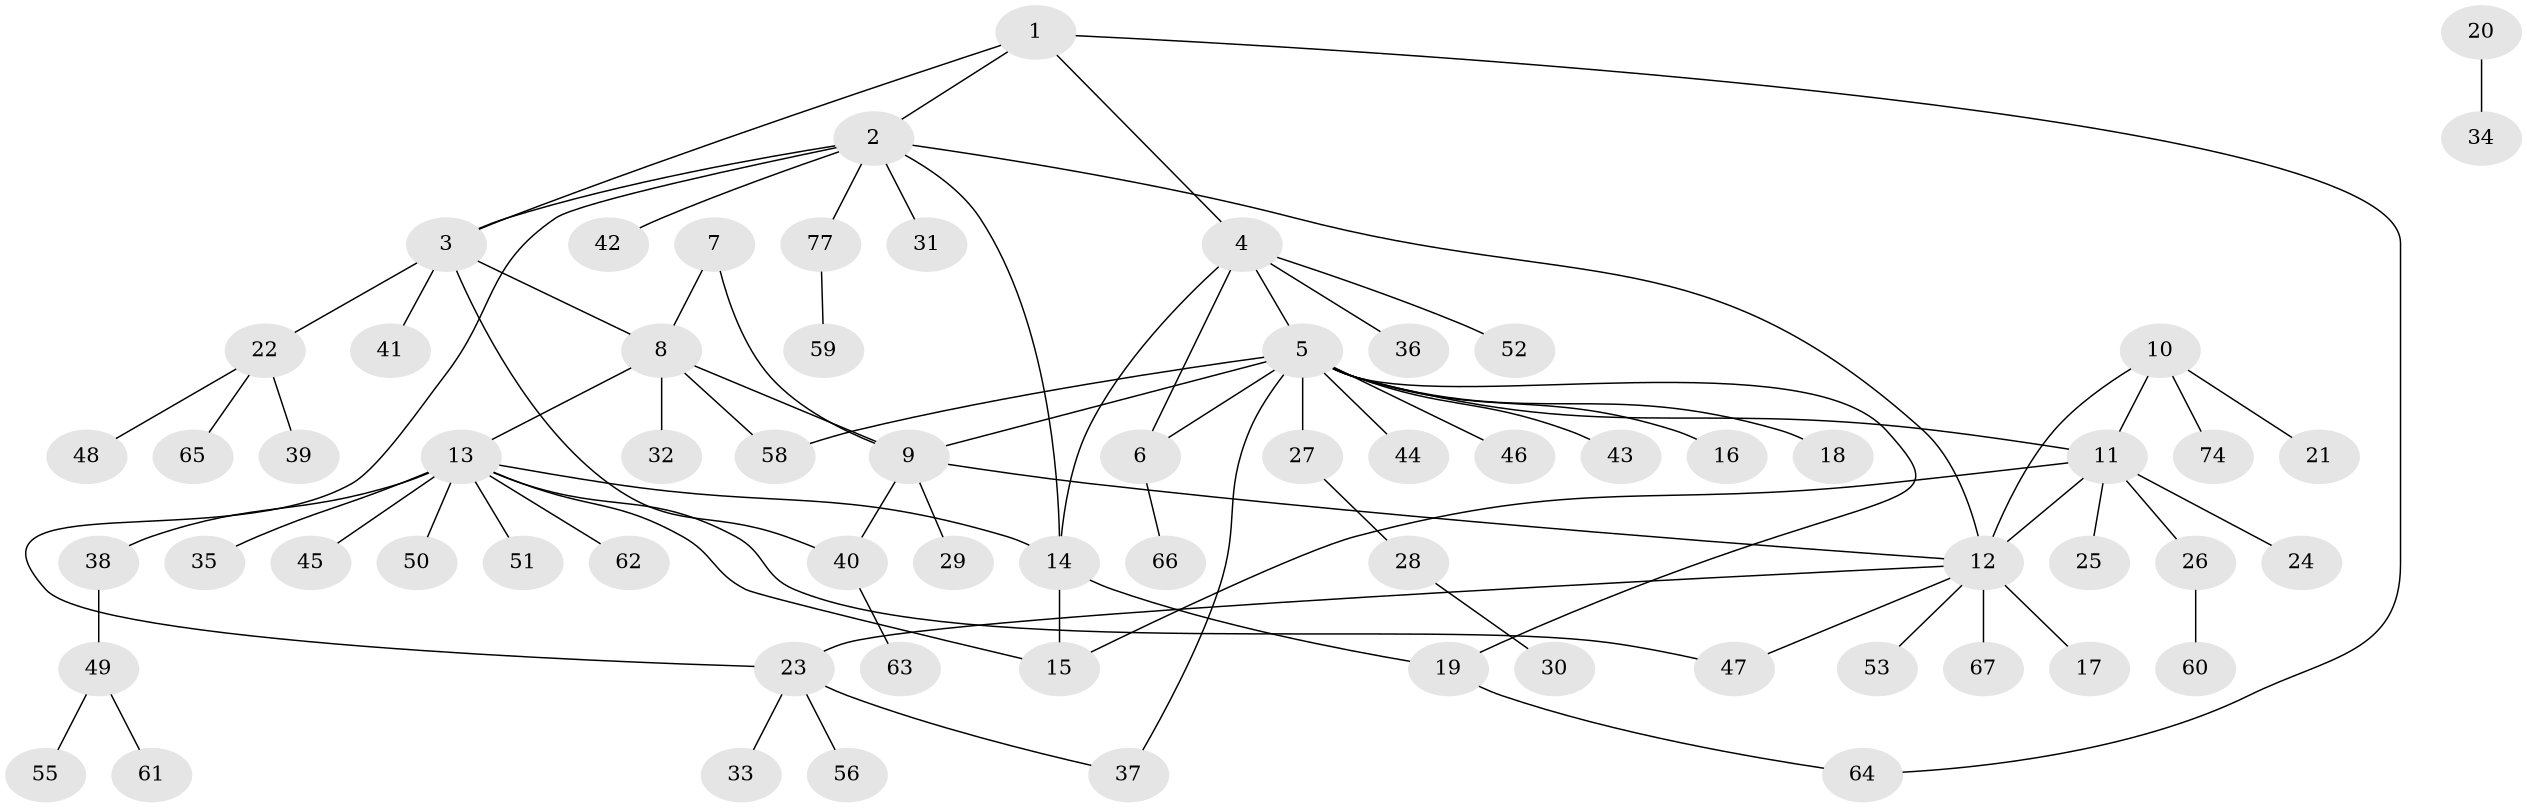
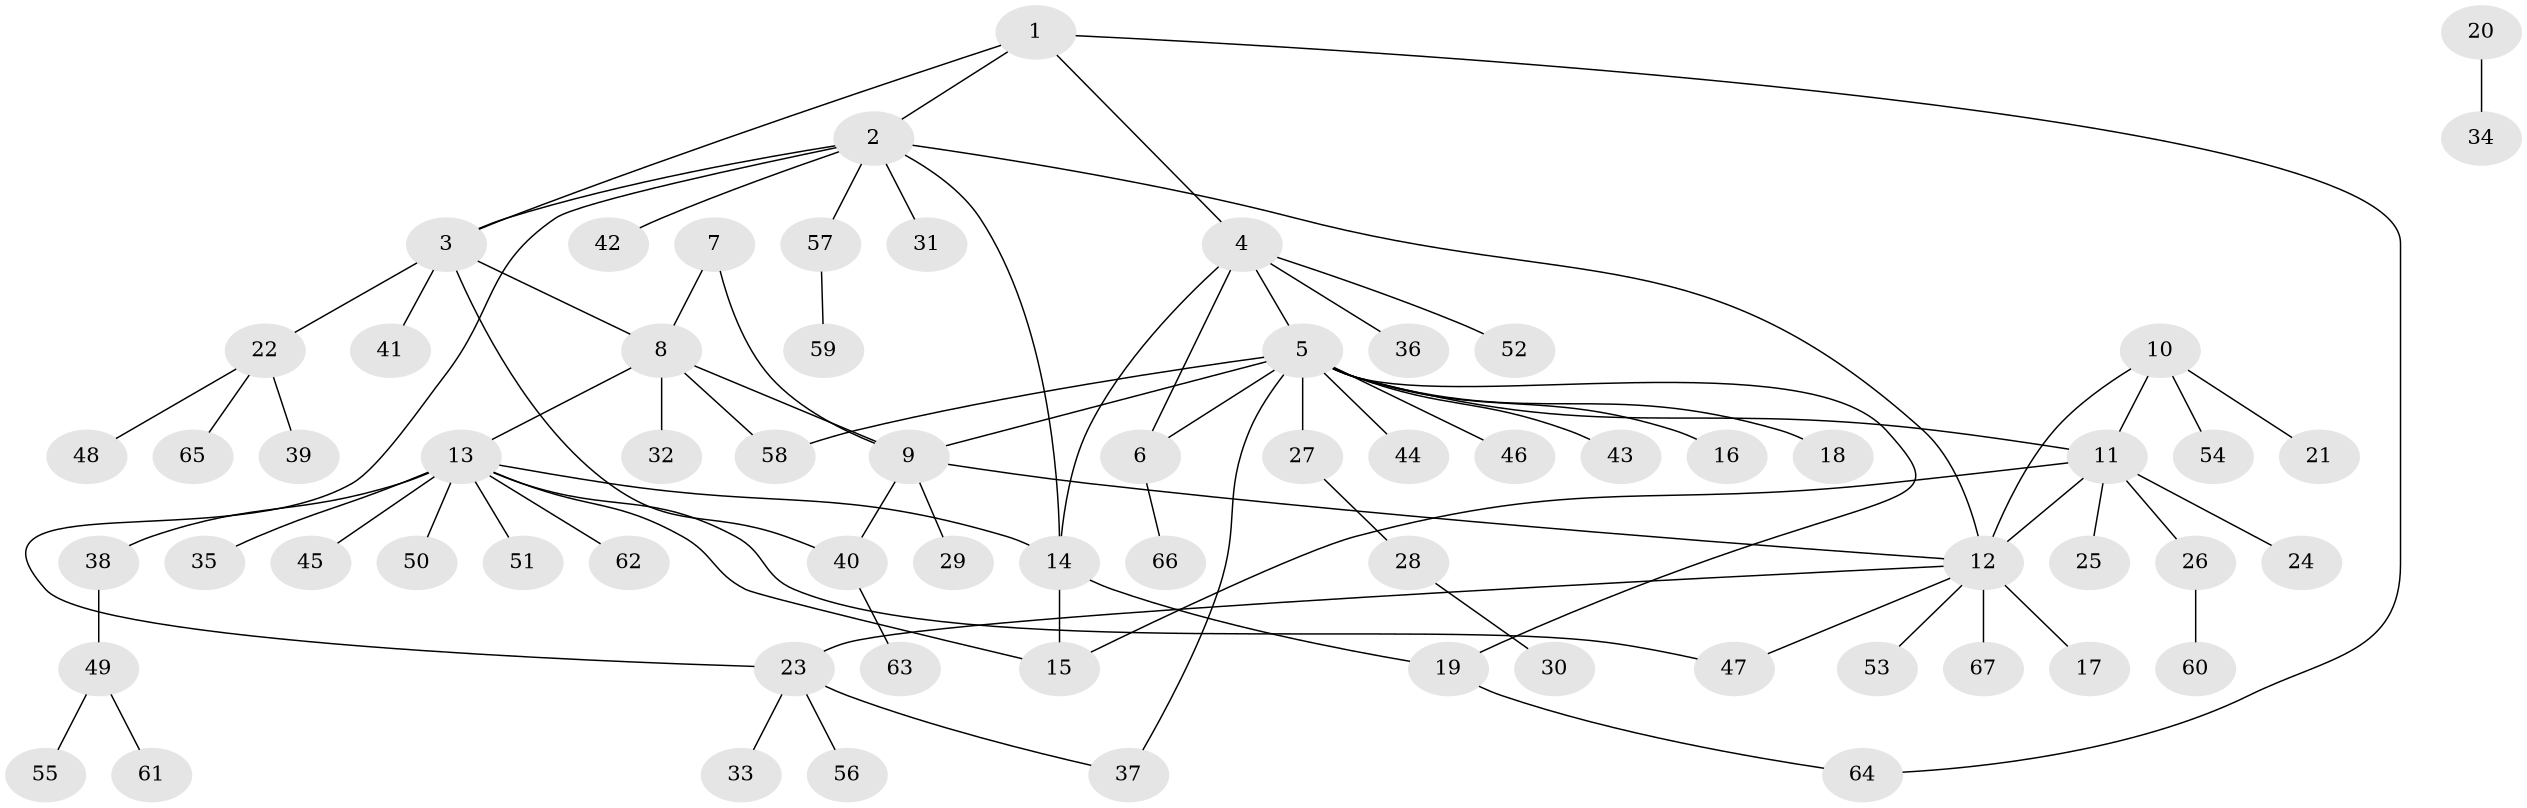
node "77": label "77" -> "57"
node "74": label "74" -> "54"
